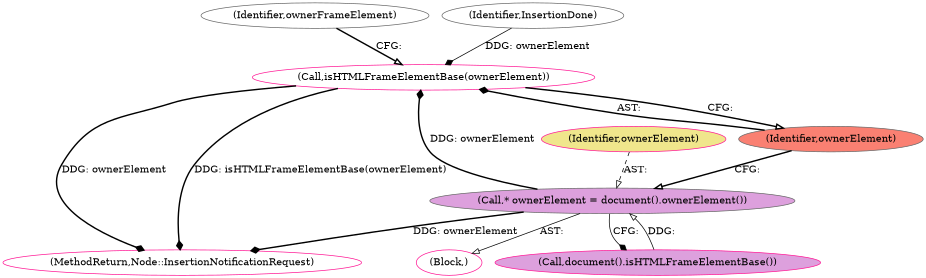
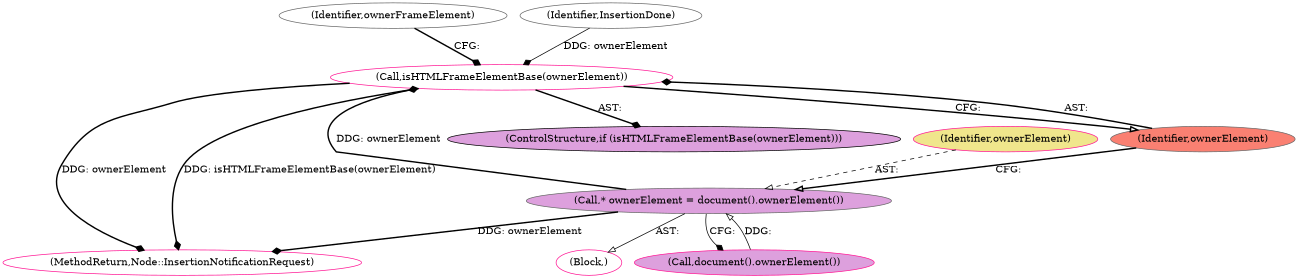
edge "(Identifier,ownerFrameElement)" -> "(Call,isHTMLFrameElementBase(ownerElement))": arrowhead onormal -> diamond
node "(ControlStructure,if (isHTMLFrameElementBase(ownerElement)))": added
node "(Call,document().isHTMLFrameElementBase())": label "(Call,document().isHTMLFrameElementBase())" -> "(Call,document().ownerElement())"
